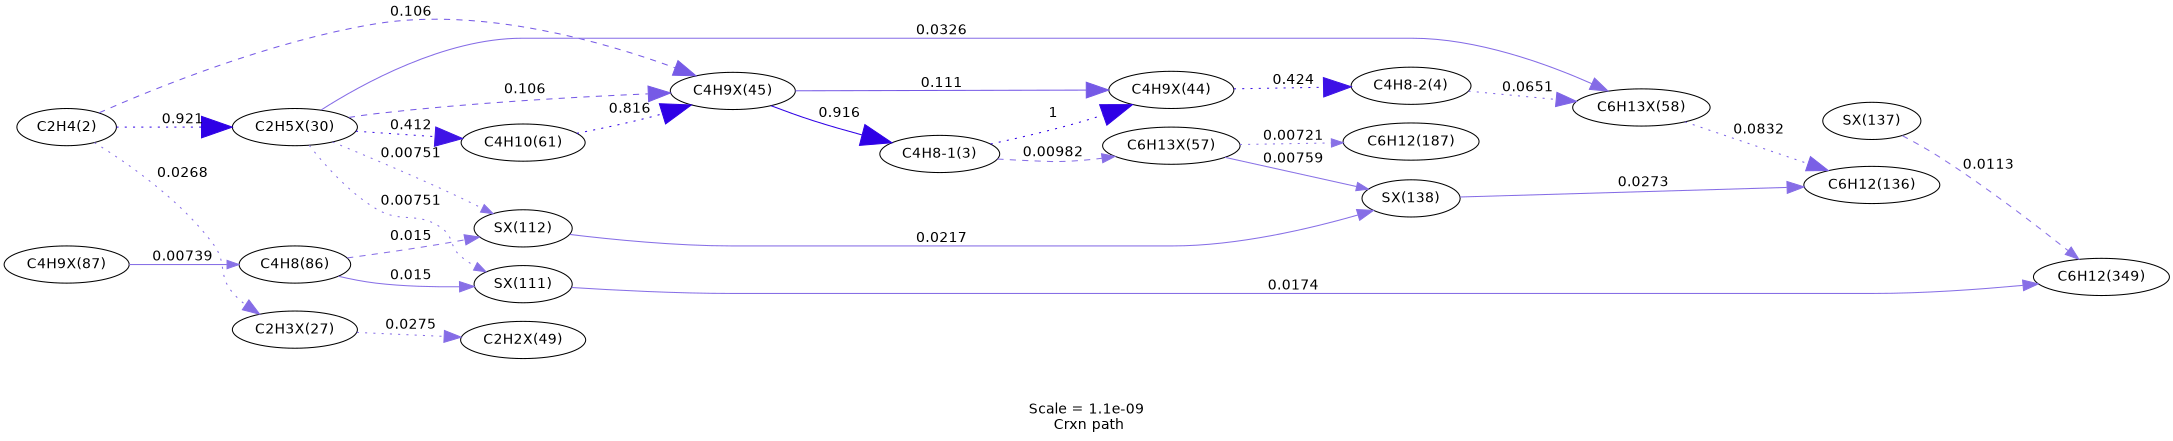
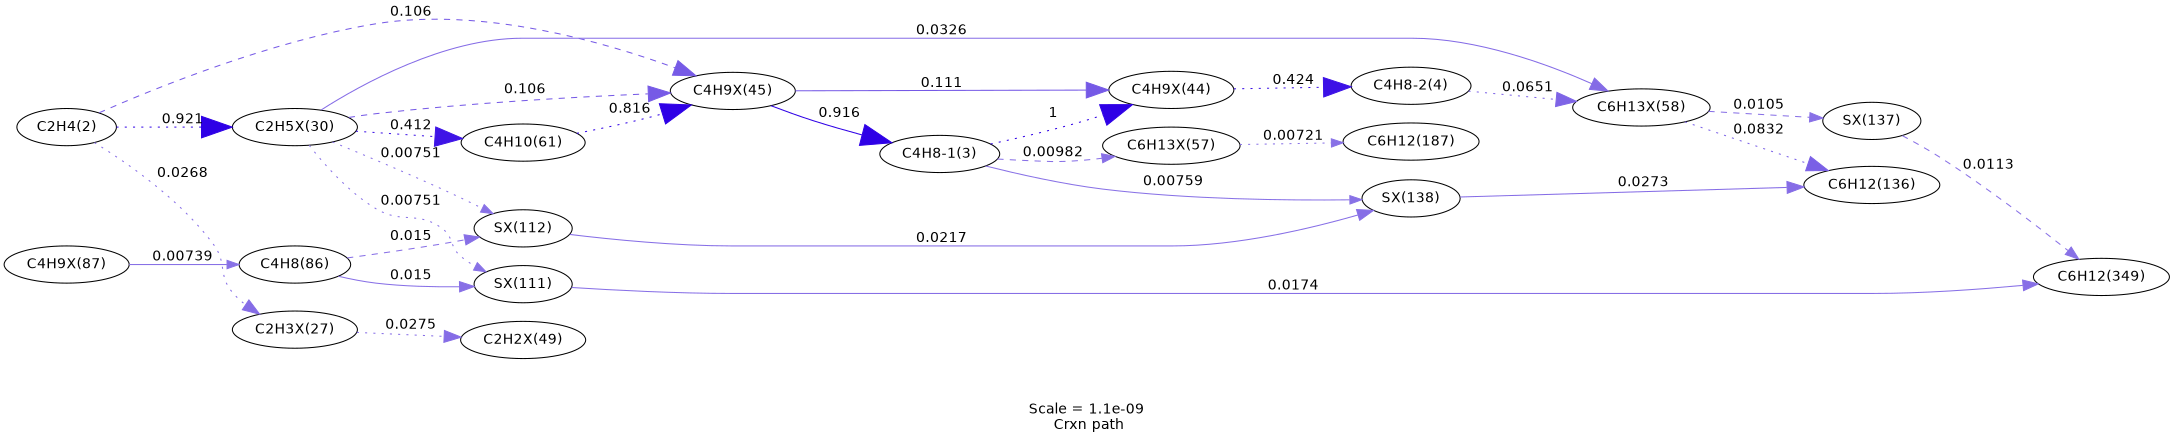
edge "C6H13X(58)" -> "SX(137)": added, label "0.0105"
edge "C6H13X(57)" -> "SX(138)": now "C4H8-1(3)" -> "SX(138)"
